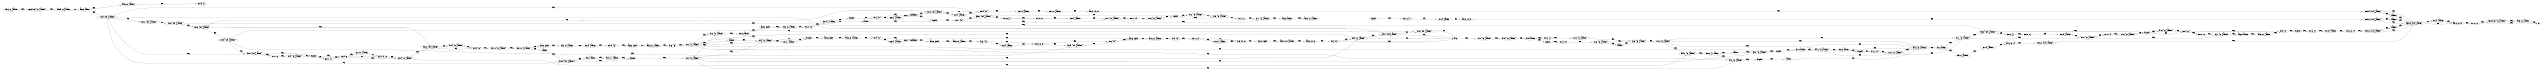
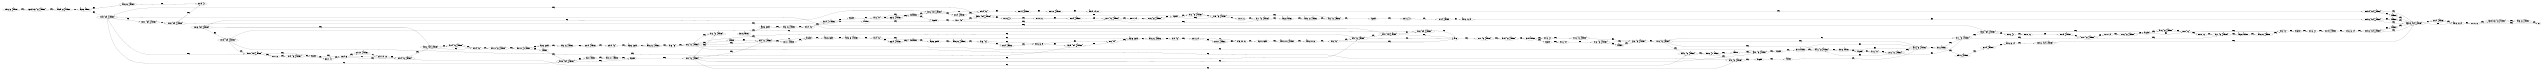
node "ldr x3 , [ sp , # address ]": added
edge "stur x2 , [ x29 , #- address ]" -> "stur x3 , [ x29 , #- address ]": now "stur x2 , [ x29 , #- address ]" -> "mov w9 , # 0"
edge "ldr x8 , [ sp , # address ]" -> "cbnz x8 , address": removed, label "DFG"
